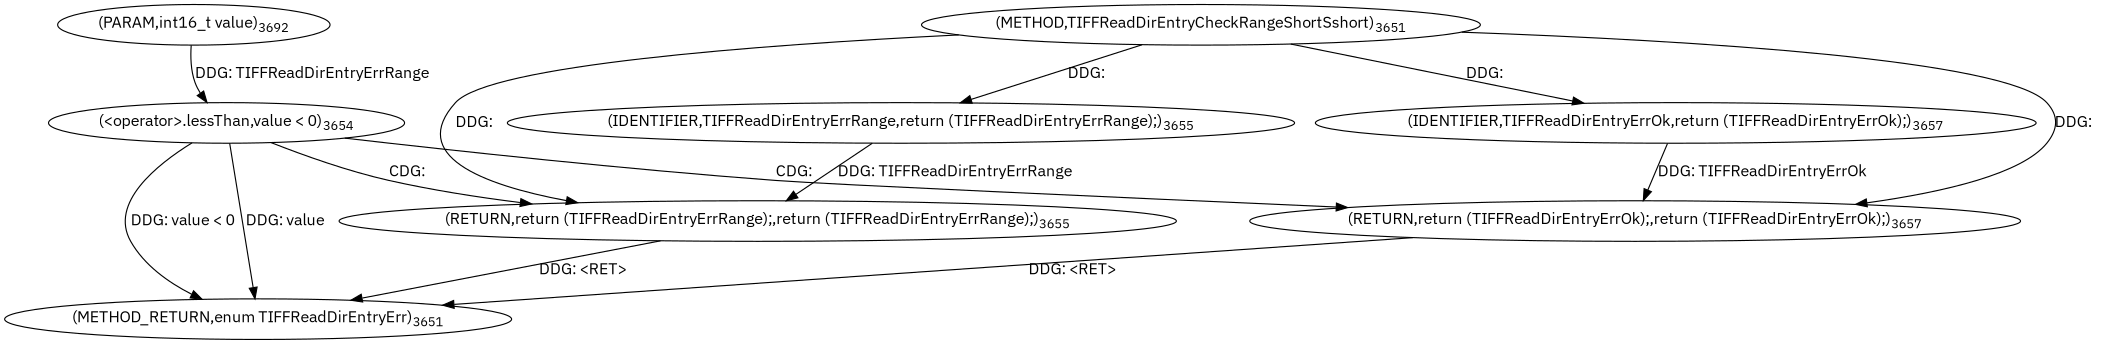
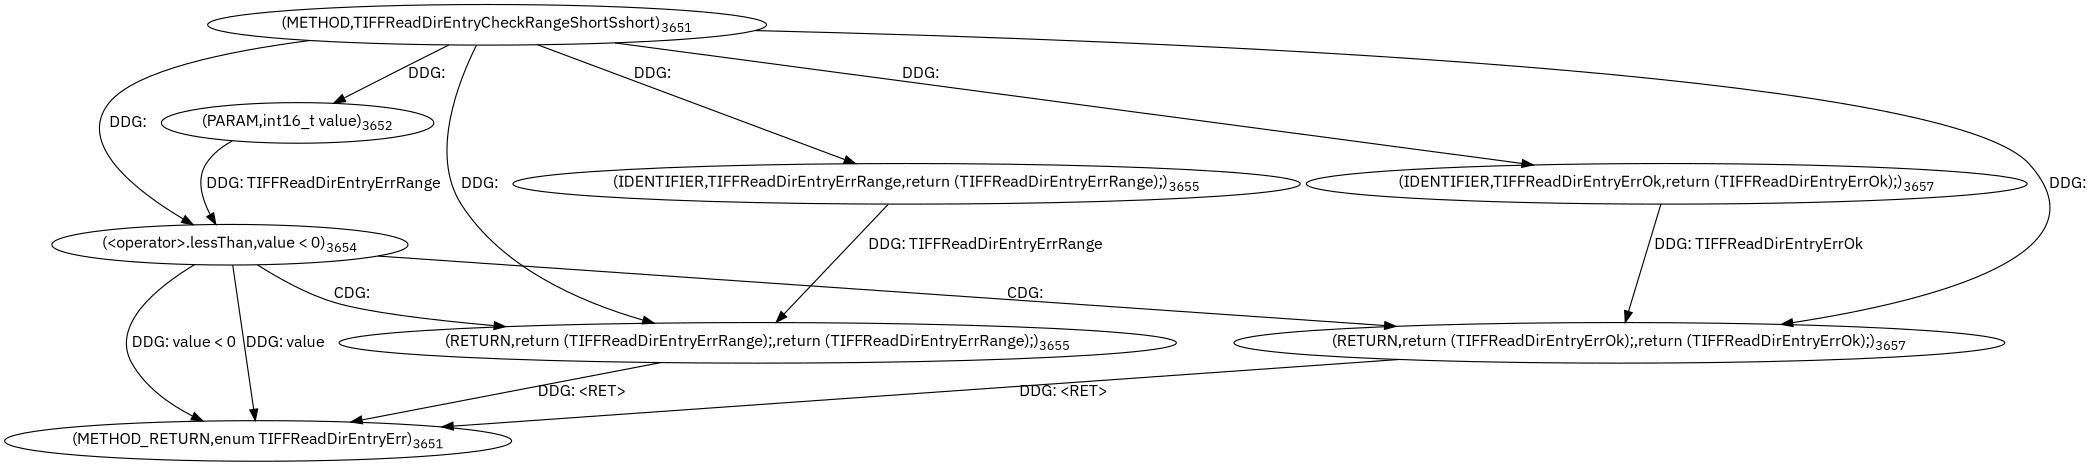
node "(PARAM,int16_t value)": text "3692" -> "3652"
edge "(METHOD,TIFFReadDirEntryCheckRangeShortSshort)" -> "(PARAM,int16_t value)": added, label "DDG:"
edge "(METHOD,TIFFReadDirEntryCheckRangeShortSshort)" -> "(<operator>.lessThan,value < 0)": added, label "DDG:"
